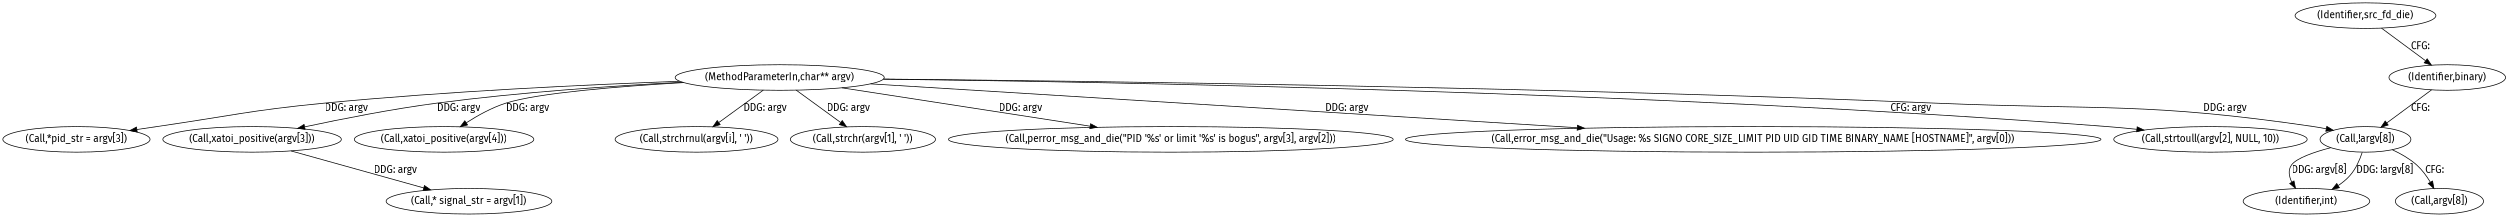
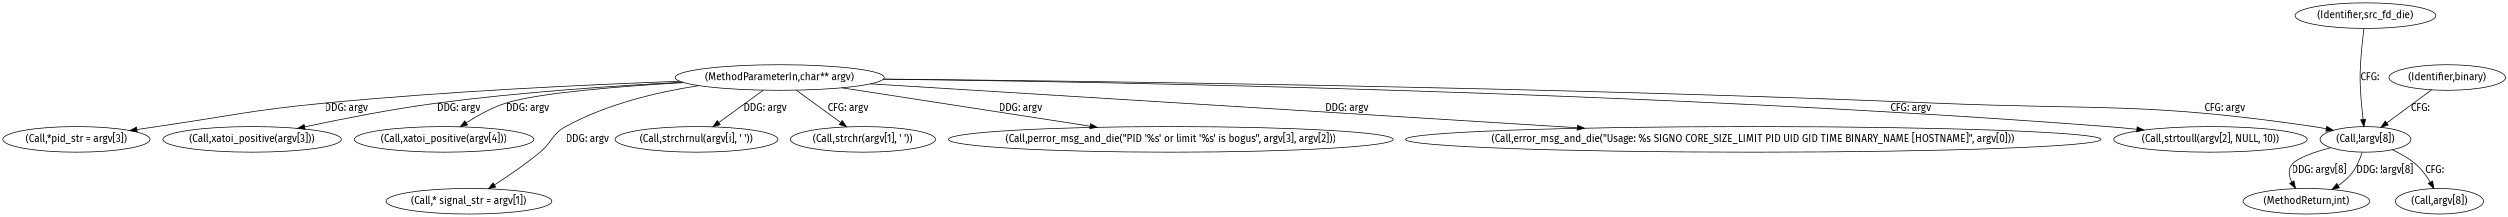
edge "(Identifier,src_fd_die)" -> "(Identifier,binary)": now "(Identifier,src_fd_die)" -> "(Call,!argv[8])"
edge "(MethodParameterIn,char** argv)" -> "(Call,strchr(argv[1], ' '))": label "DDG: argv" -> "CFG: argv"
edge "(MethodParameterIn,char** argv)" -> "(Call,!argv[8])": label "DDG: argv" -> "CFG: argv"
edge "(Call,xatoi_positive(argv[3]))" -> "(Call,* signal_str = argv[1])": now "(MethodParameterIn,char** argv)" -> "(Call,* signal_str = argv[1])"
node "(Identifier,int)": label "(Identifier,int)" -> "(MethodReturn,int)"
